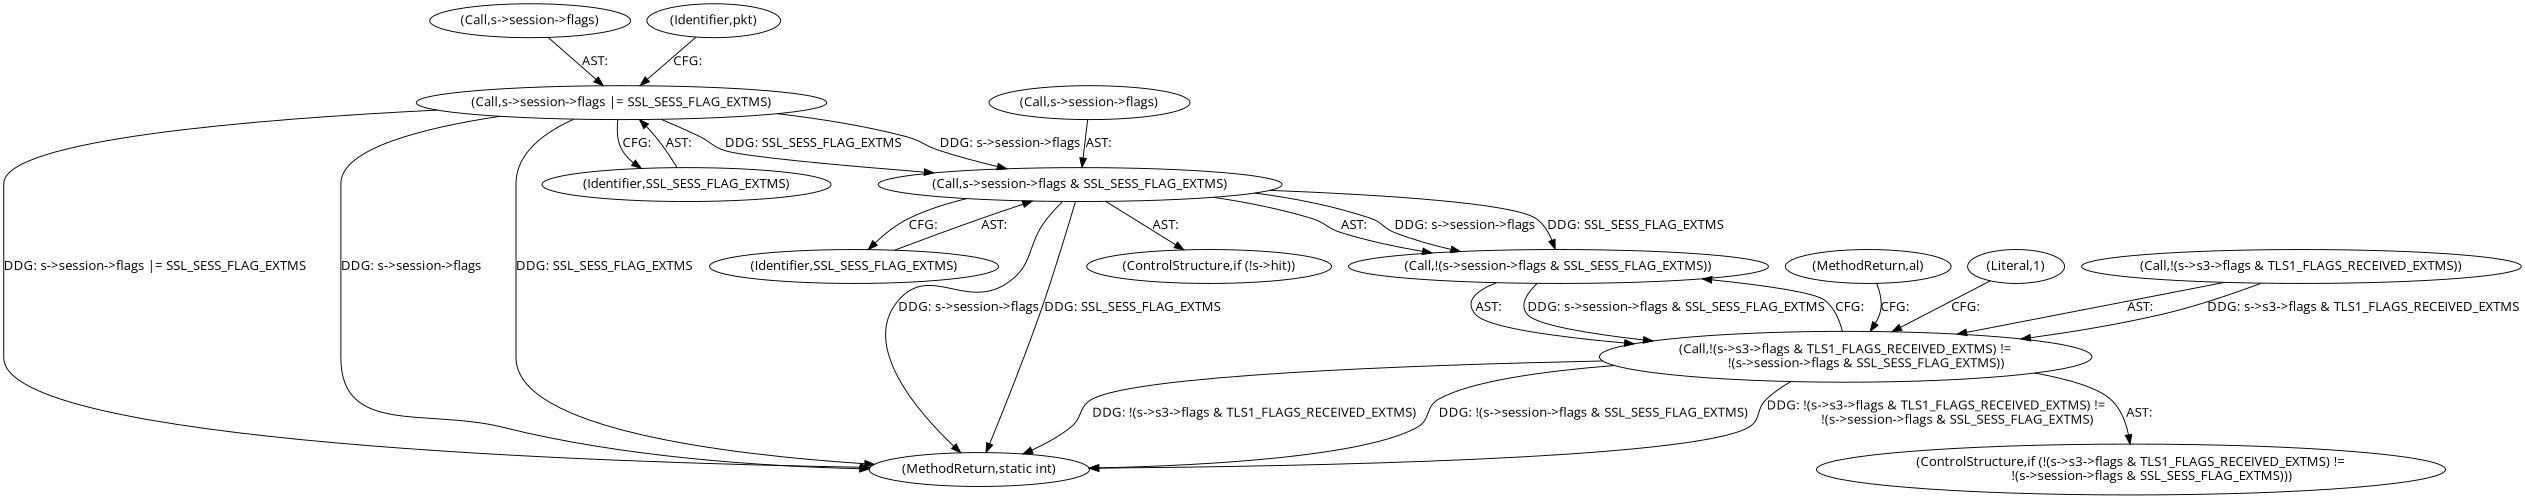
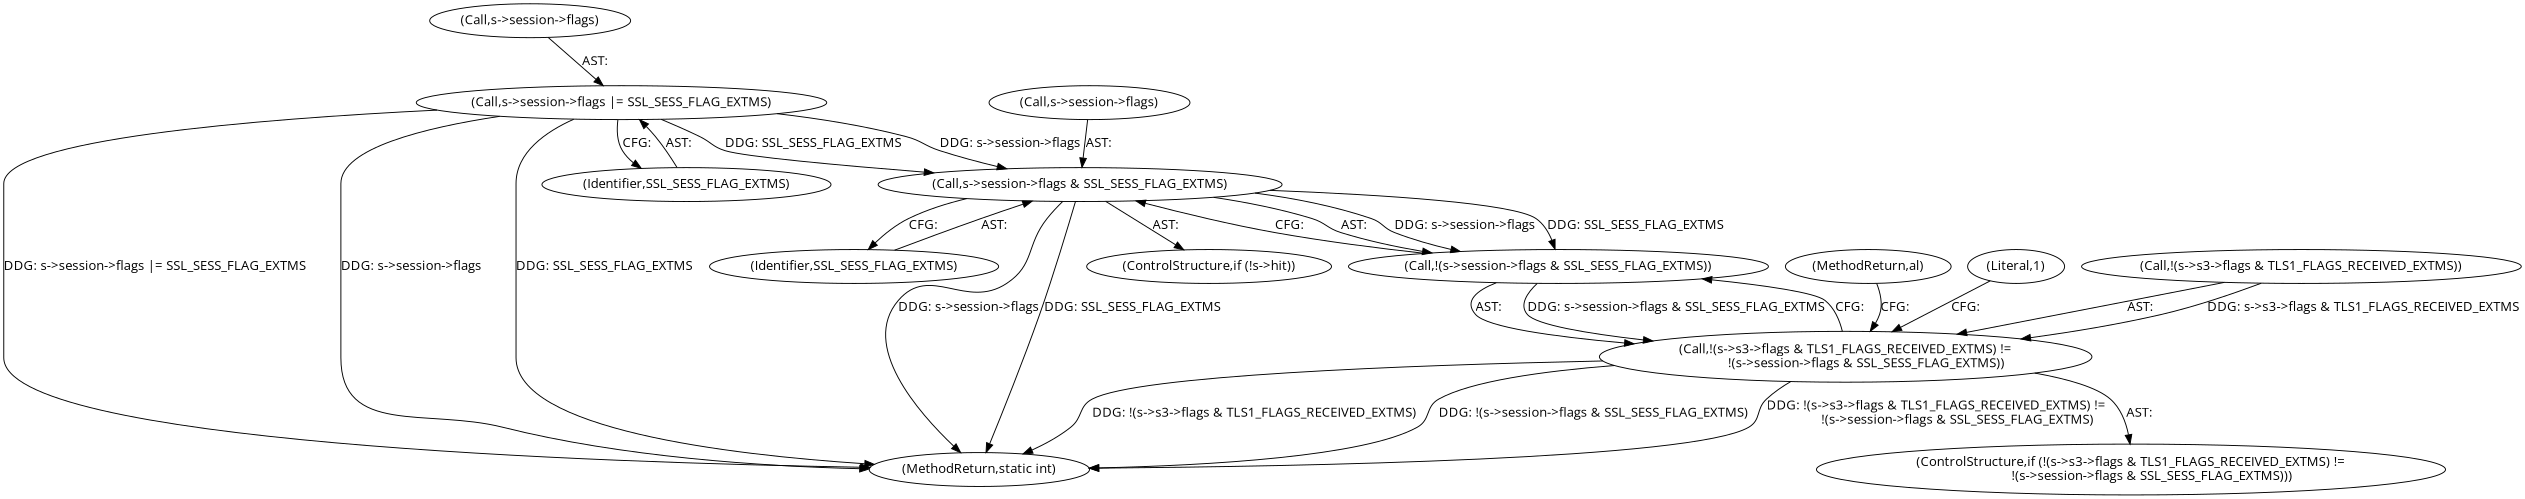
node "(Identifier,pkt)": removed
edge "(Call,!(s->session->flags & SSL_SESS_FLAG_EXTMS))" -> "(Call,s->session->flags & SSL_SESS_FLAG_EXTMS)": added, label "CFG:"
